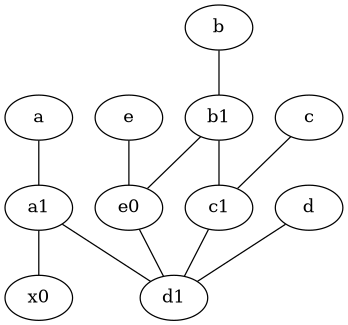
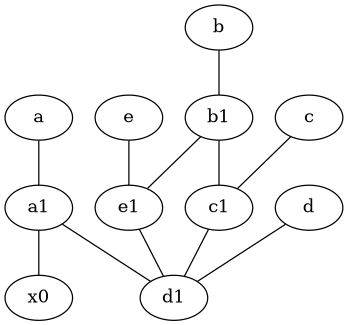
node "e0": label "e0" -> "e1"
